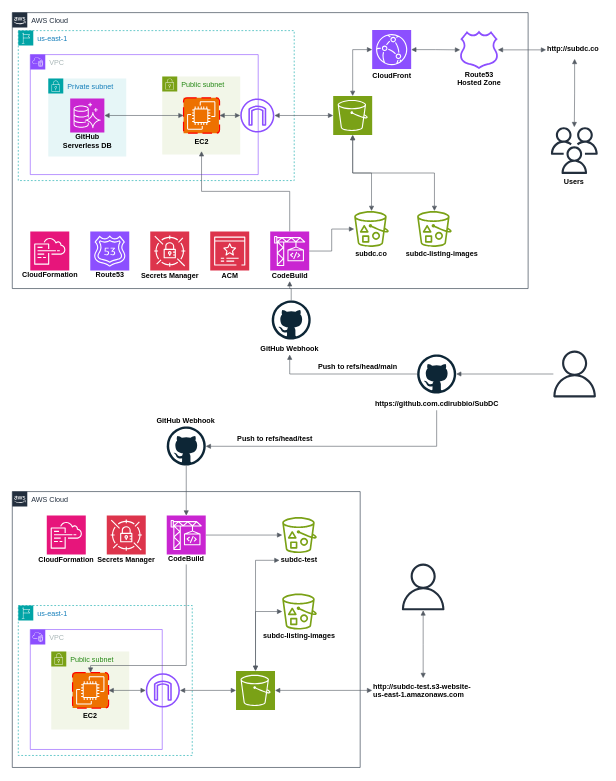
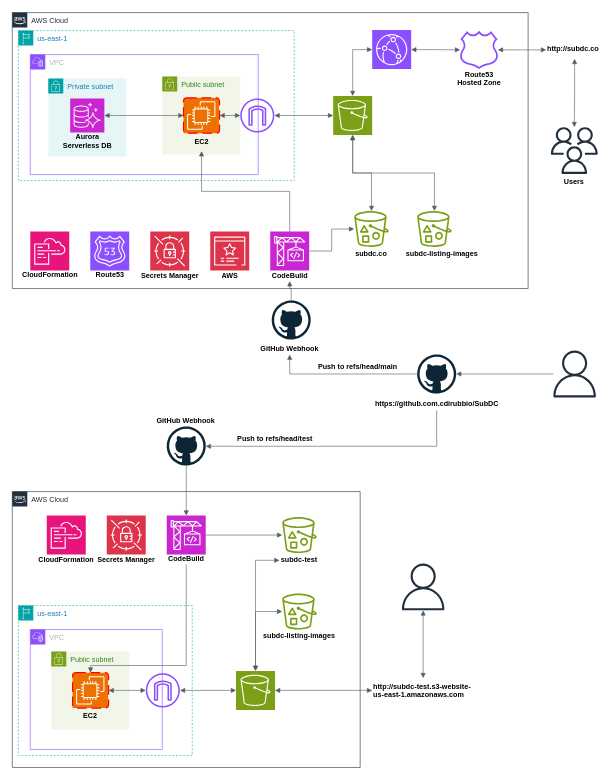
node "CloudFront": removed
node "GitHub Serverless DB": label "GitHub Serverless DB" -> "Aurora Serverless DB"
node "ACM": label "ACM" -> "AWS"
